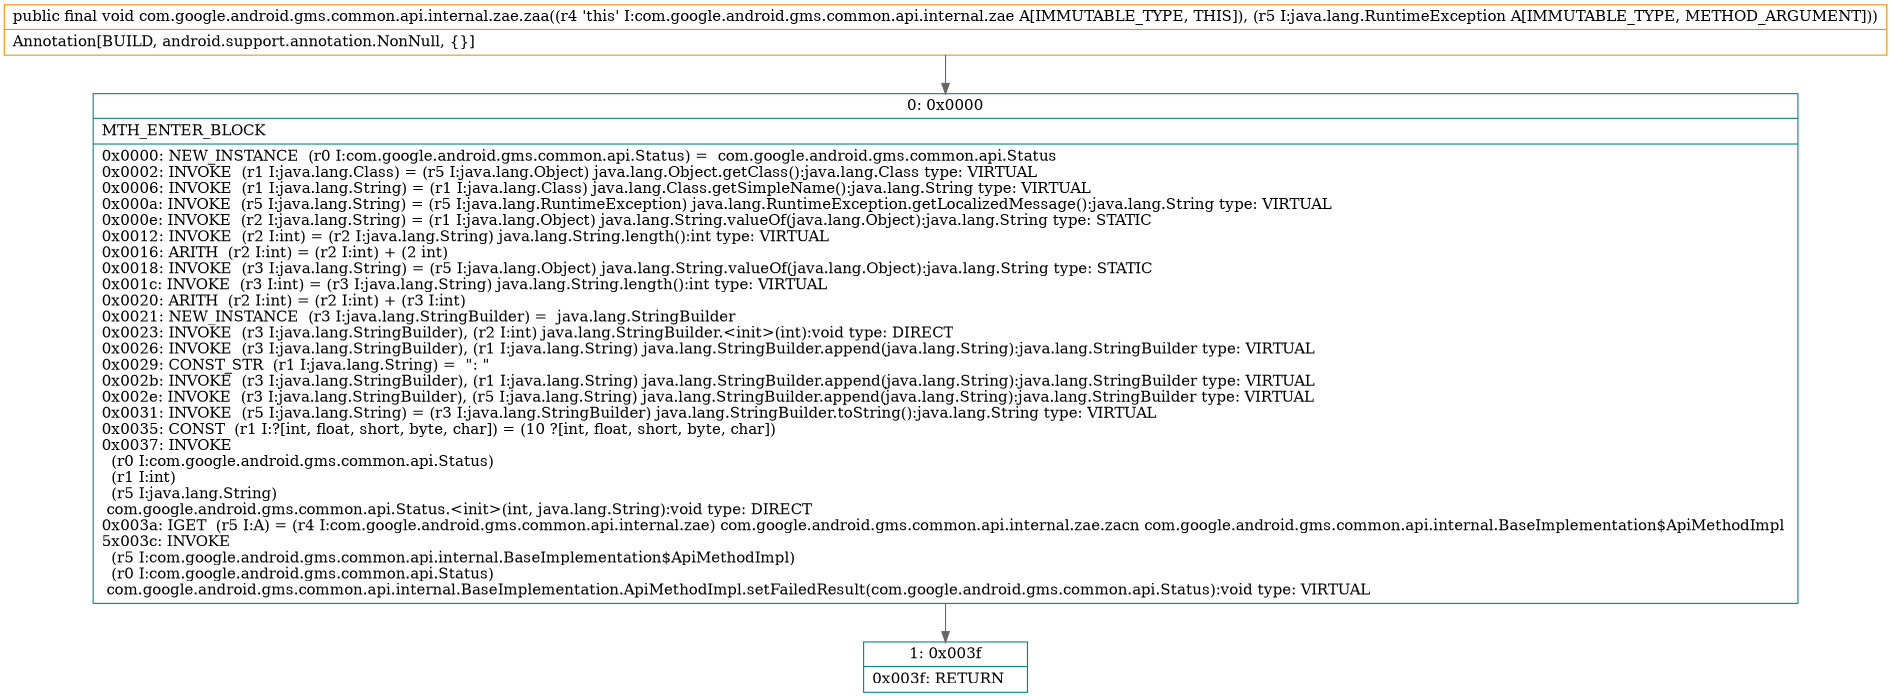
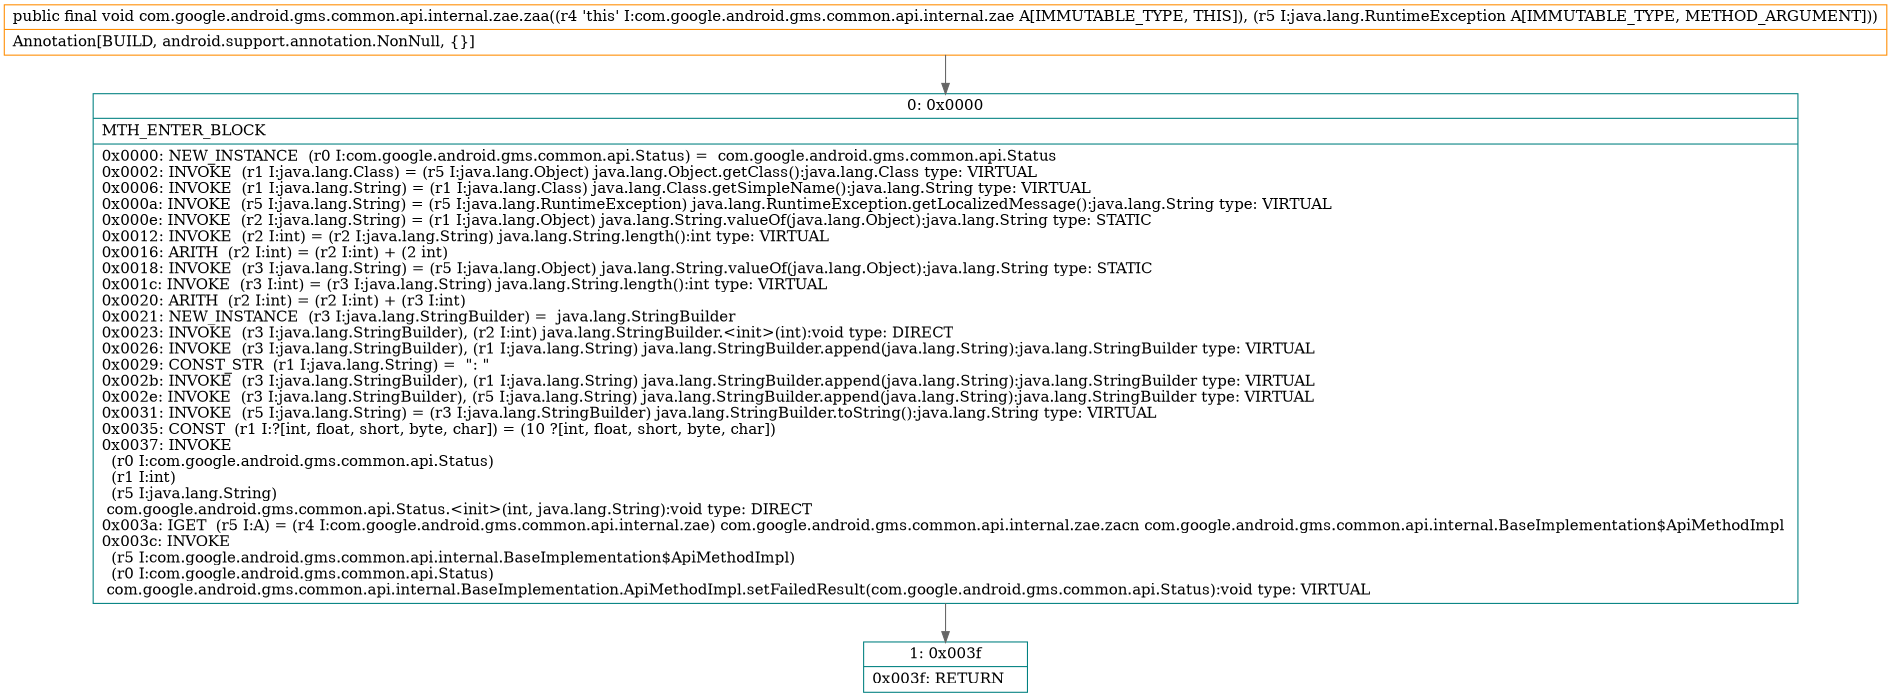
node "0: 0x0000": text "5x003c: INVOKE" -> "0x003c: INVOKE"
